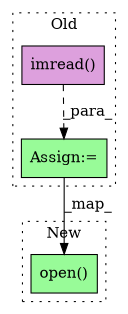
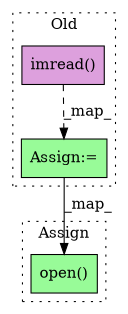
edge "imread()" -> "Assign:=": label "_para_" -> "_map_"
cluster "New": label "New" -> "Assign"
